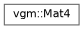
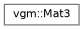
node "vgm::Mat4": label "vgm::Mat4" -> "vgm::Mat3"
